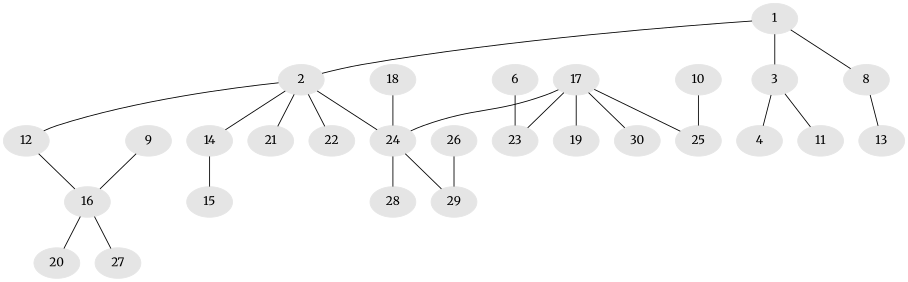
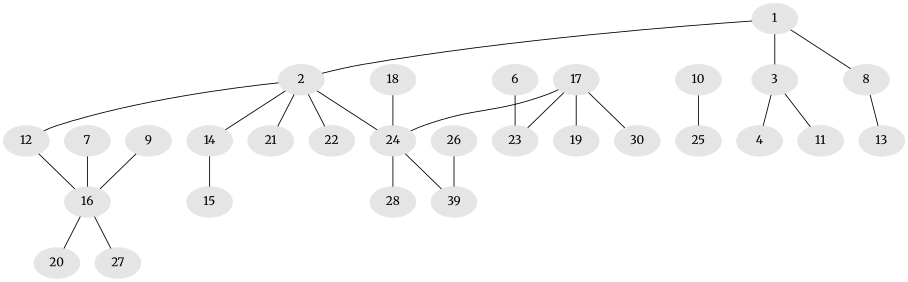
edge "17" -- "25": removed
node "7": added
node "29": label "29" -> "39"
